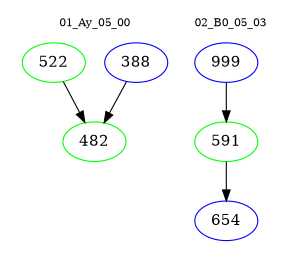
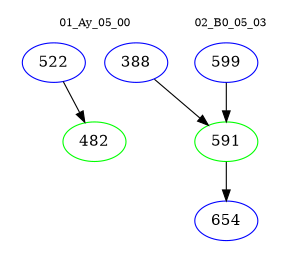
node "522": color green -> blue
node "999": label "999" -> "599"
edge "388" -> "482": now "388" -> "591"
